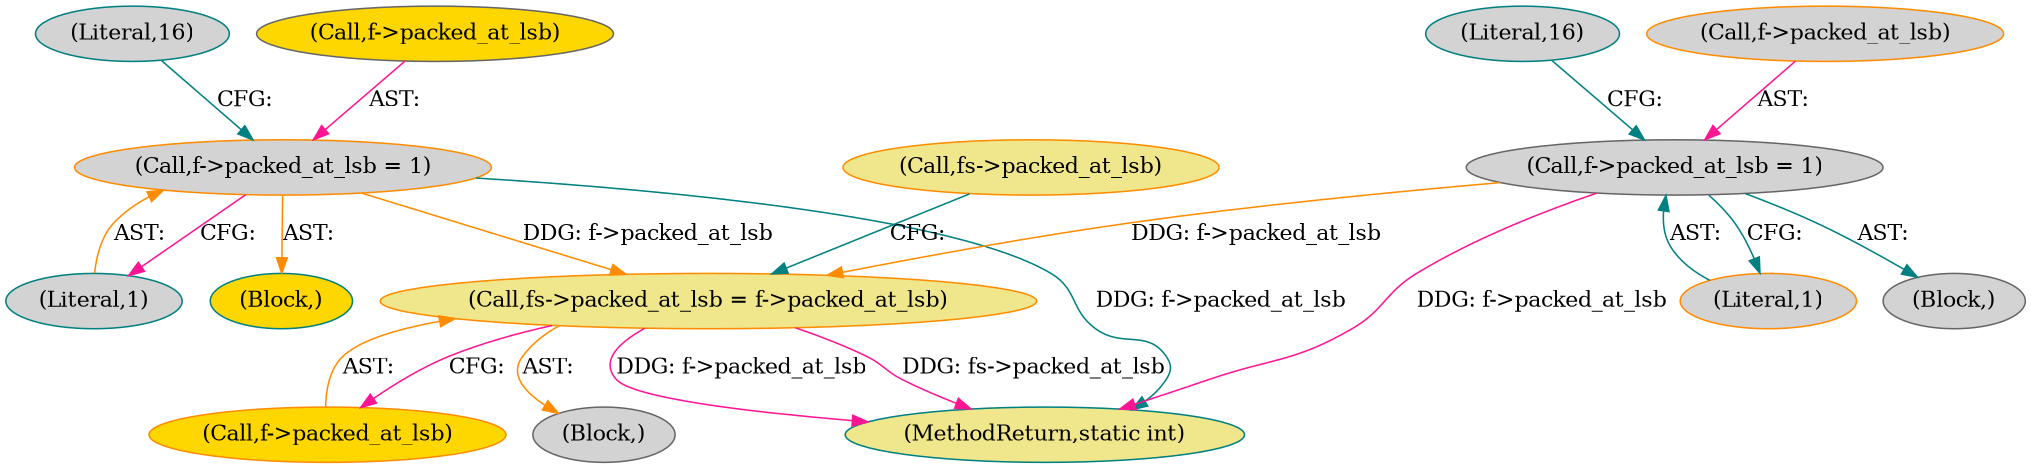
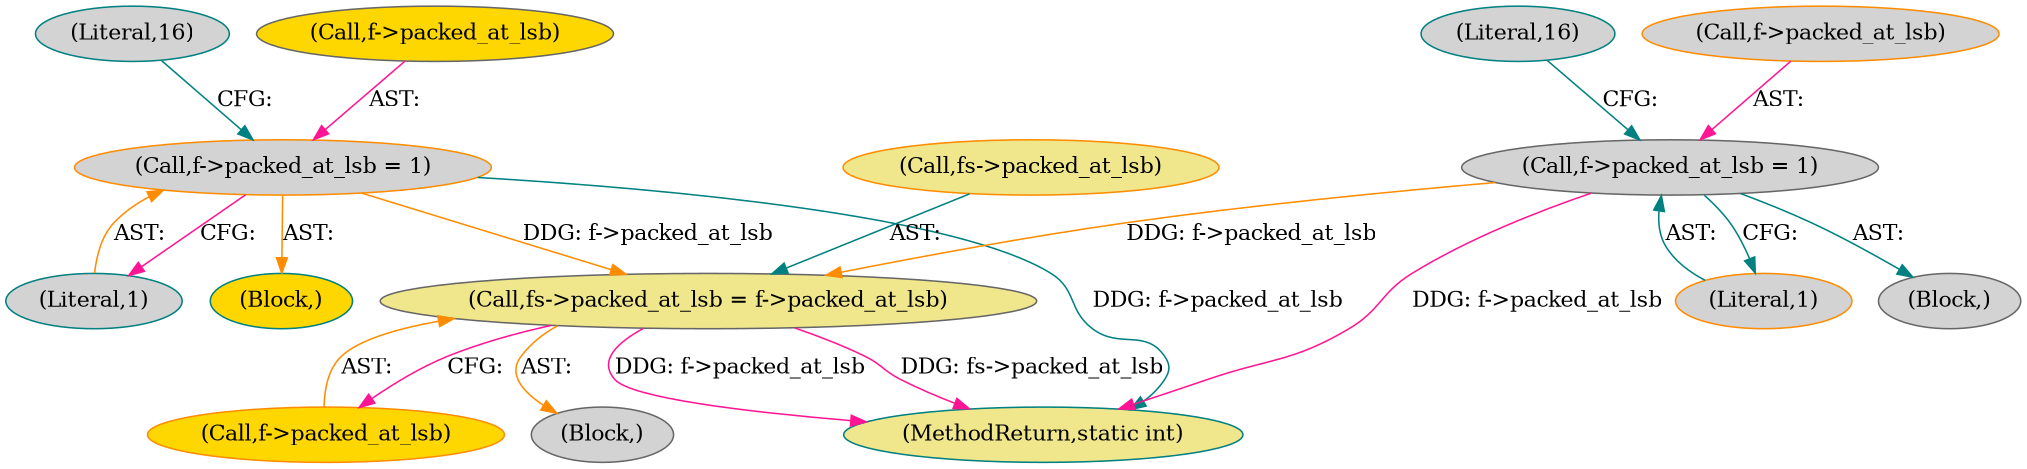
edge "(Call,fs->packed_at_lsb)" -> "(Call,fs->packed_at_lsb = f->packed_at_lsb)": label "CFG: " -> "AST: "
node "(Call,fs->packed_at_lsb = f->packed_at_lsb)": color darkorange -> gray40
